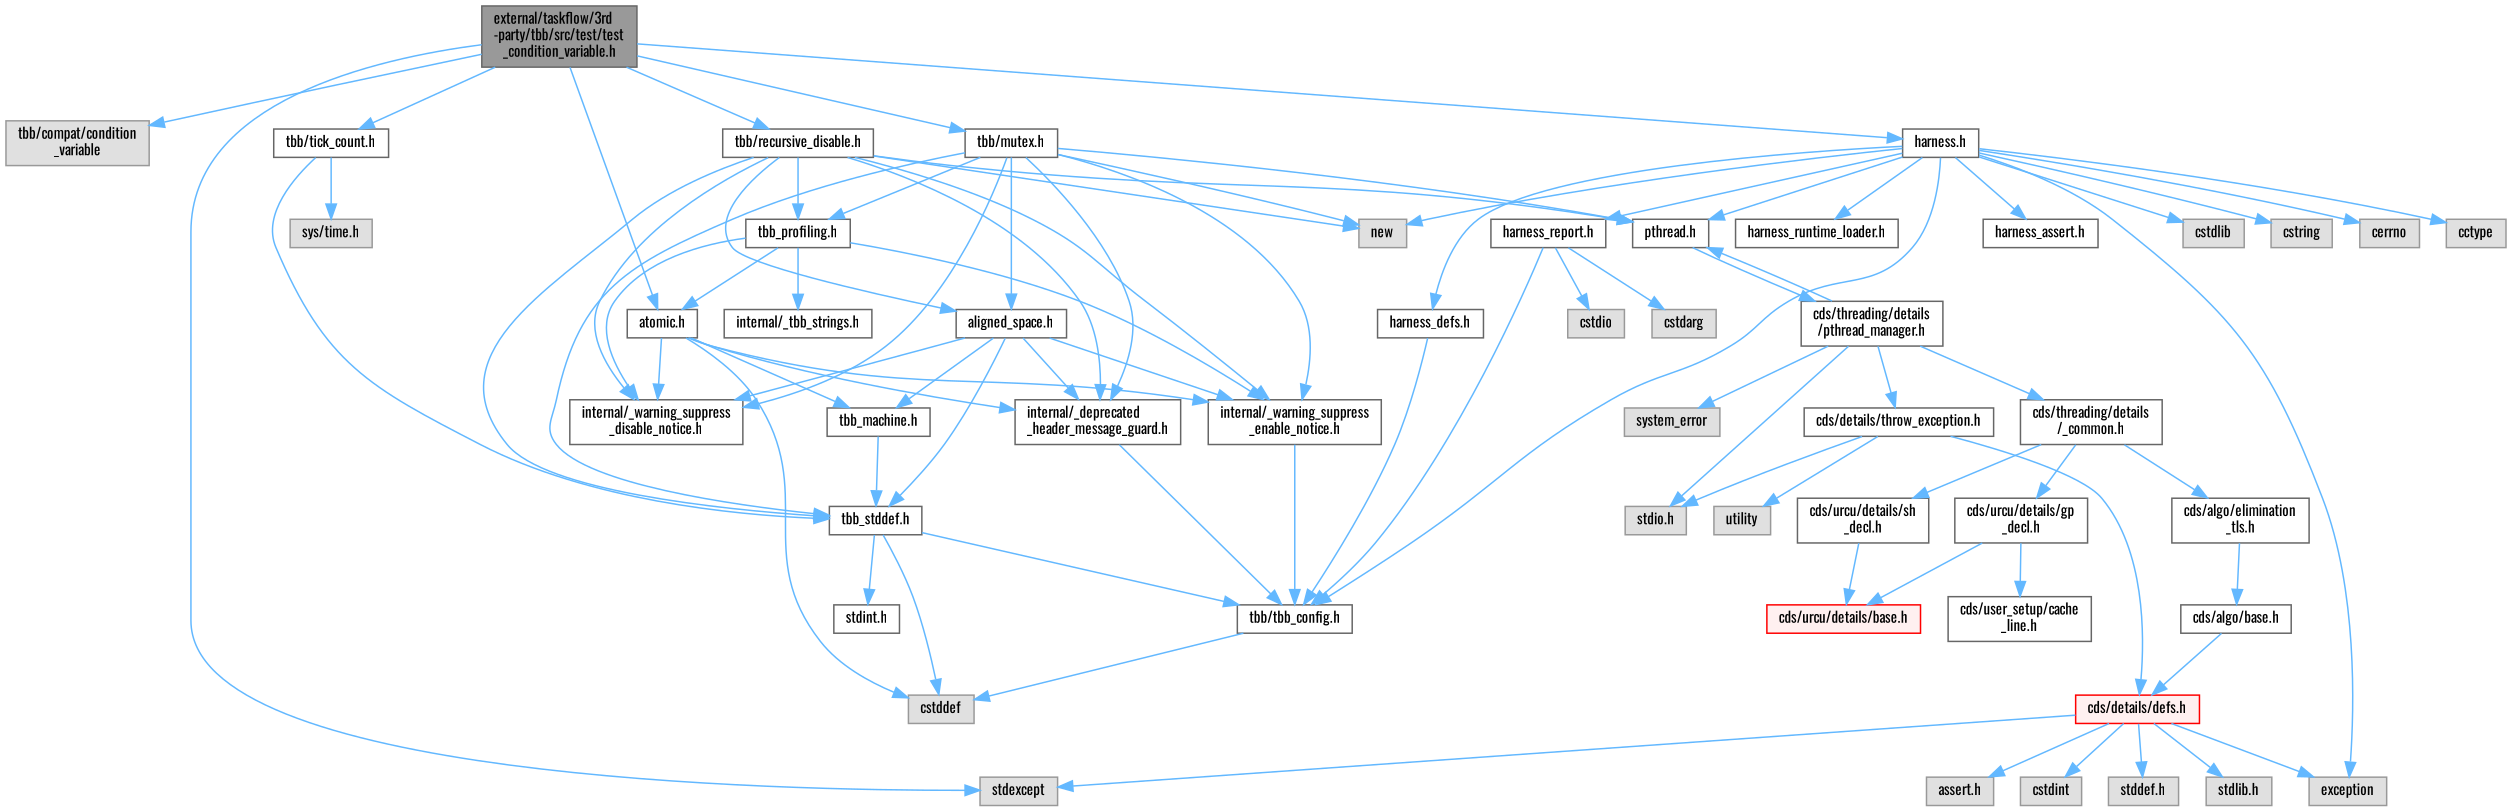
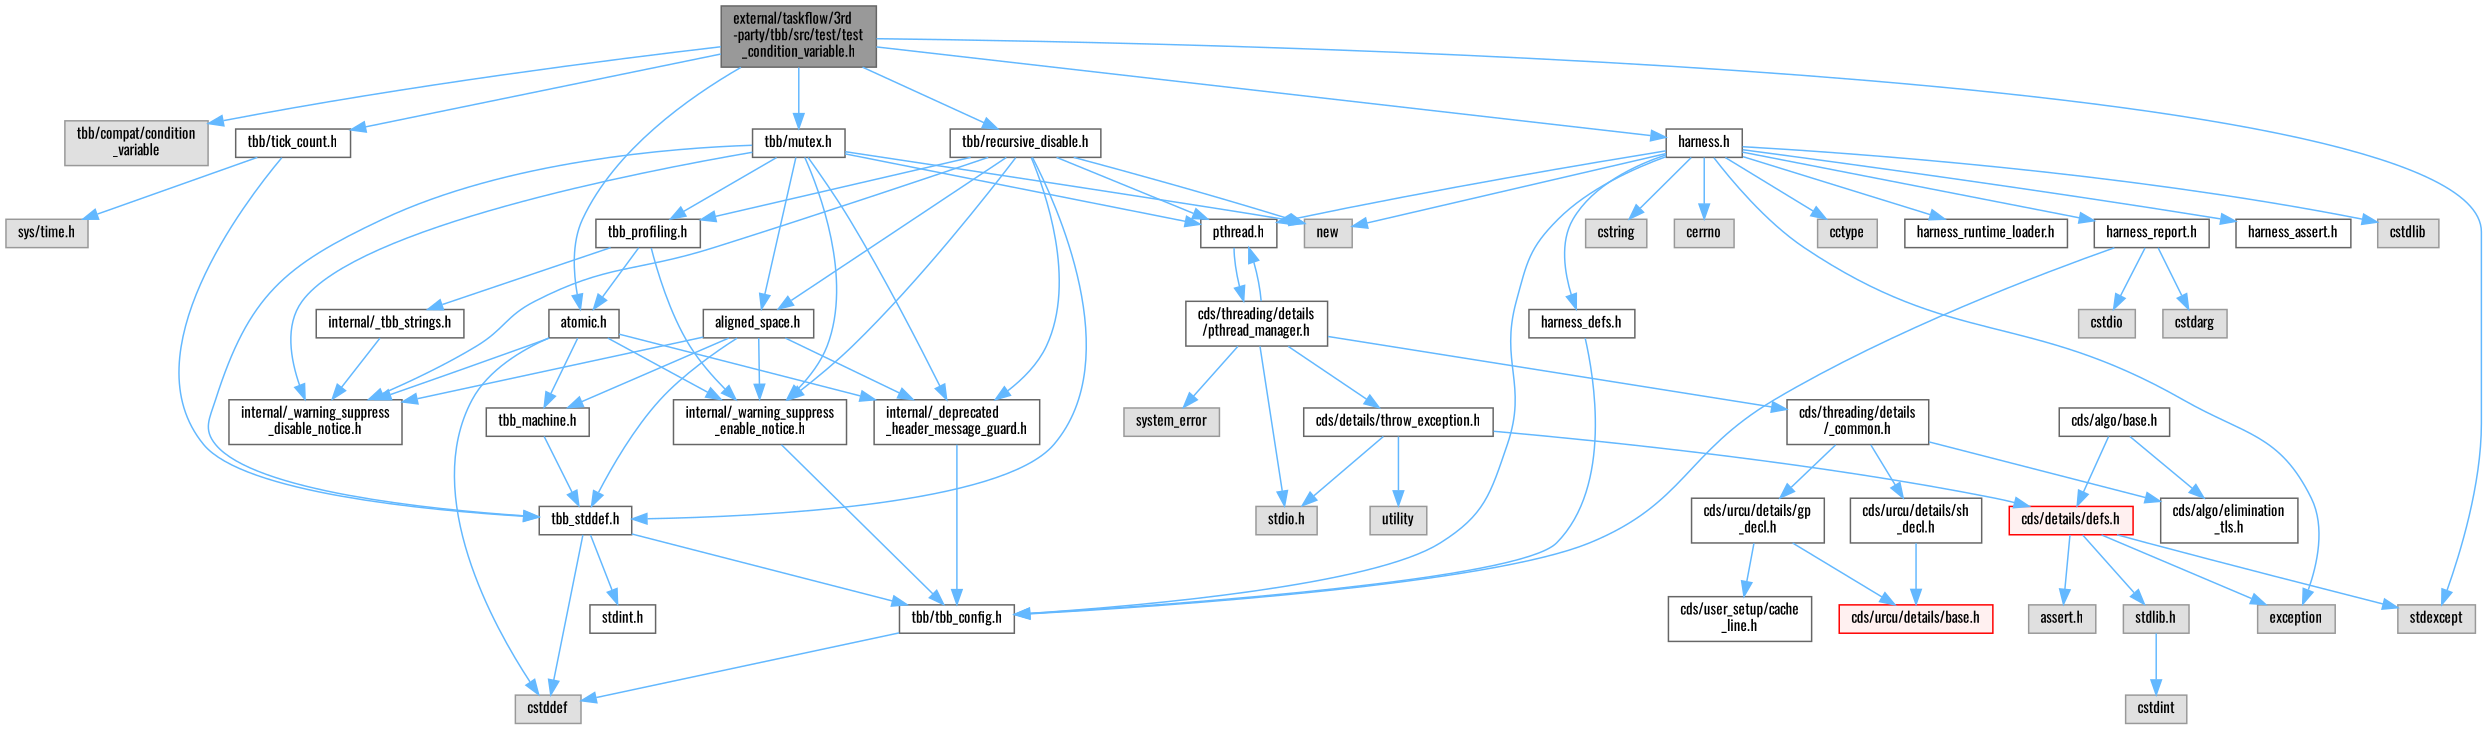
edge "tbb_profiling.h" -> "internal/_warning_suppress _disable_notice.h": now "internal/_tbb_strings.h" -> "internal/_warning_suppress _disable_notice.h"
edge "cds/algo/elimination _tls.h" -> "cds/algo/base.h": reversed
edge "cds/details/defs.h" -> "cstdint": now "stdlib.h" -> "cstdint"
node "stddef.h": removed
